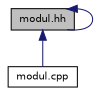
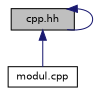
node "modul.hh": label "modul.hh" -> "cpp.hh"
